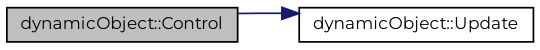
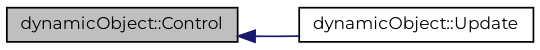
edge "dynamicObject::Control" -> "dynamicObject::Update": reversed
